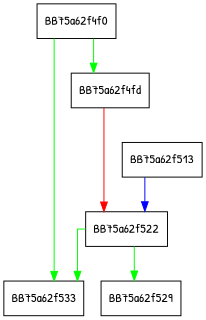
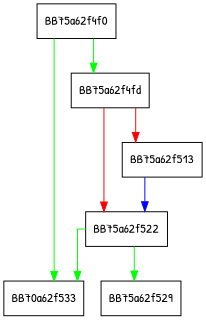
edge "BB75a62f4fd" -> "BB75a62f513": added
node "BB75a62f533": label "BB75a62f533" -> "BB70a62f533"
